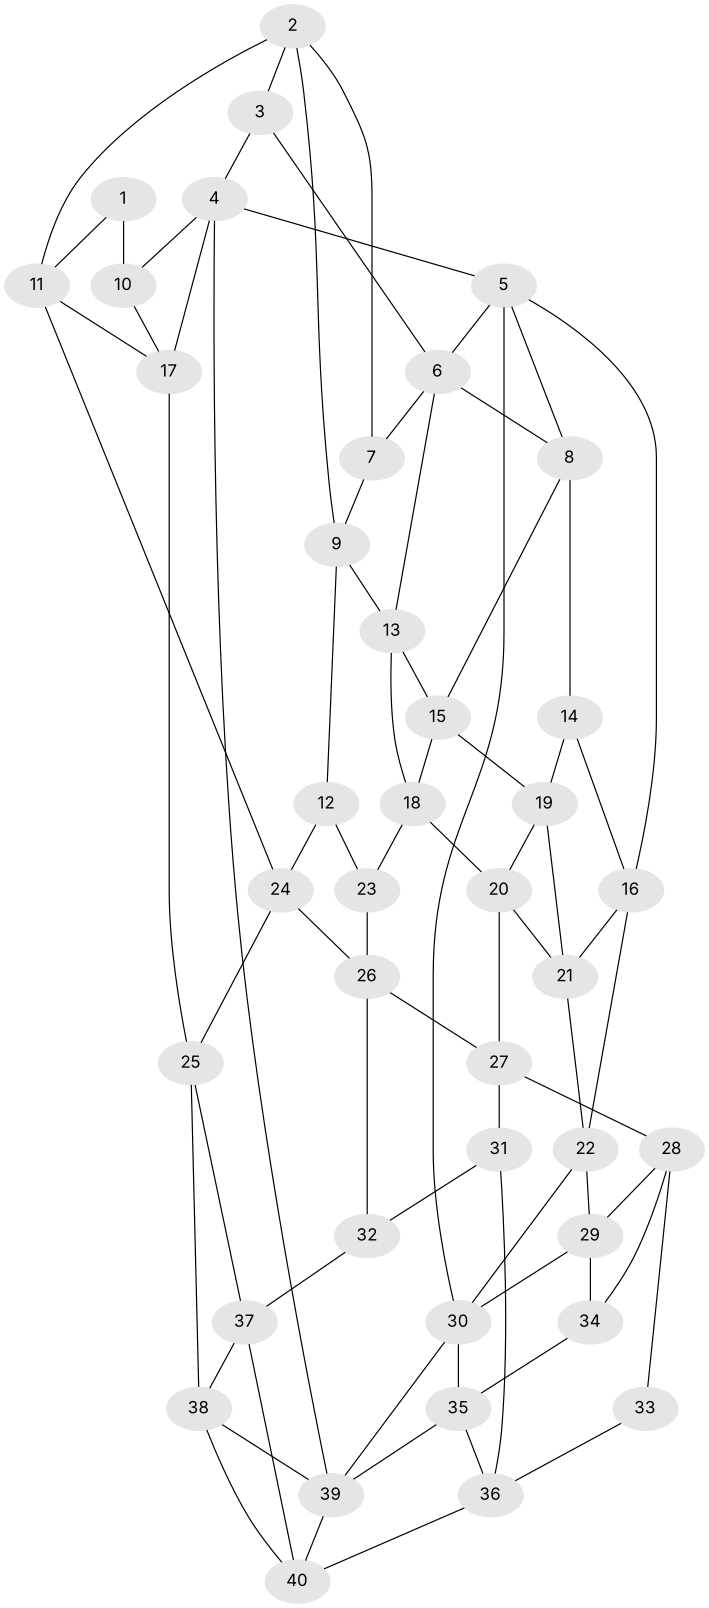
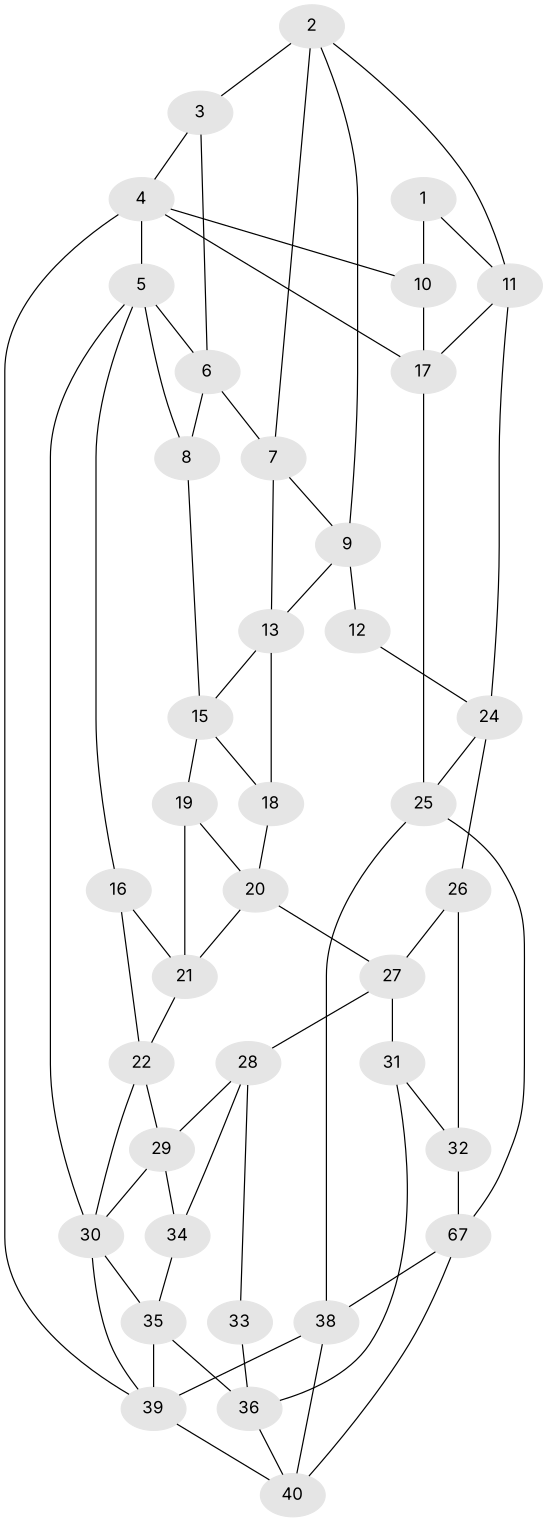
edge "6" -- "13": now "7" -- "13"
node "14": removed
node "23": removed
node "37": label "37" -> "67"
